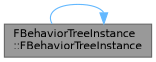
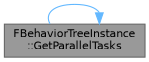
node "FBehaviorTreeInstance ::FBehaviorTreeInstance": label "FBehaviorTreeInstance ::FBehaviorTreeInstance" -> "FBehaviorTreeInstance ::GetParallelTasks"
